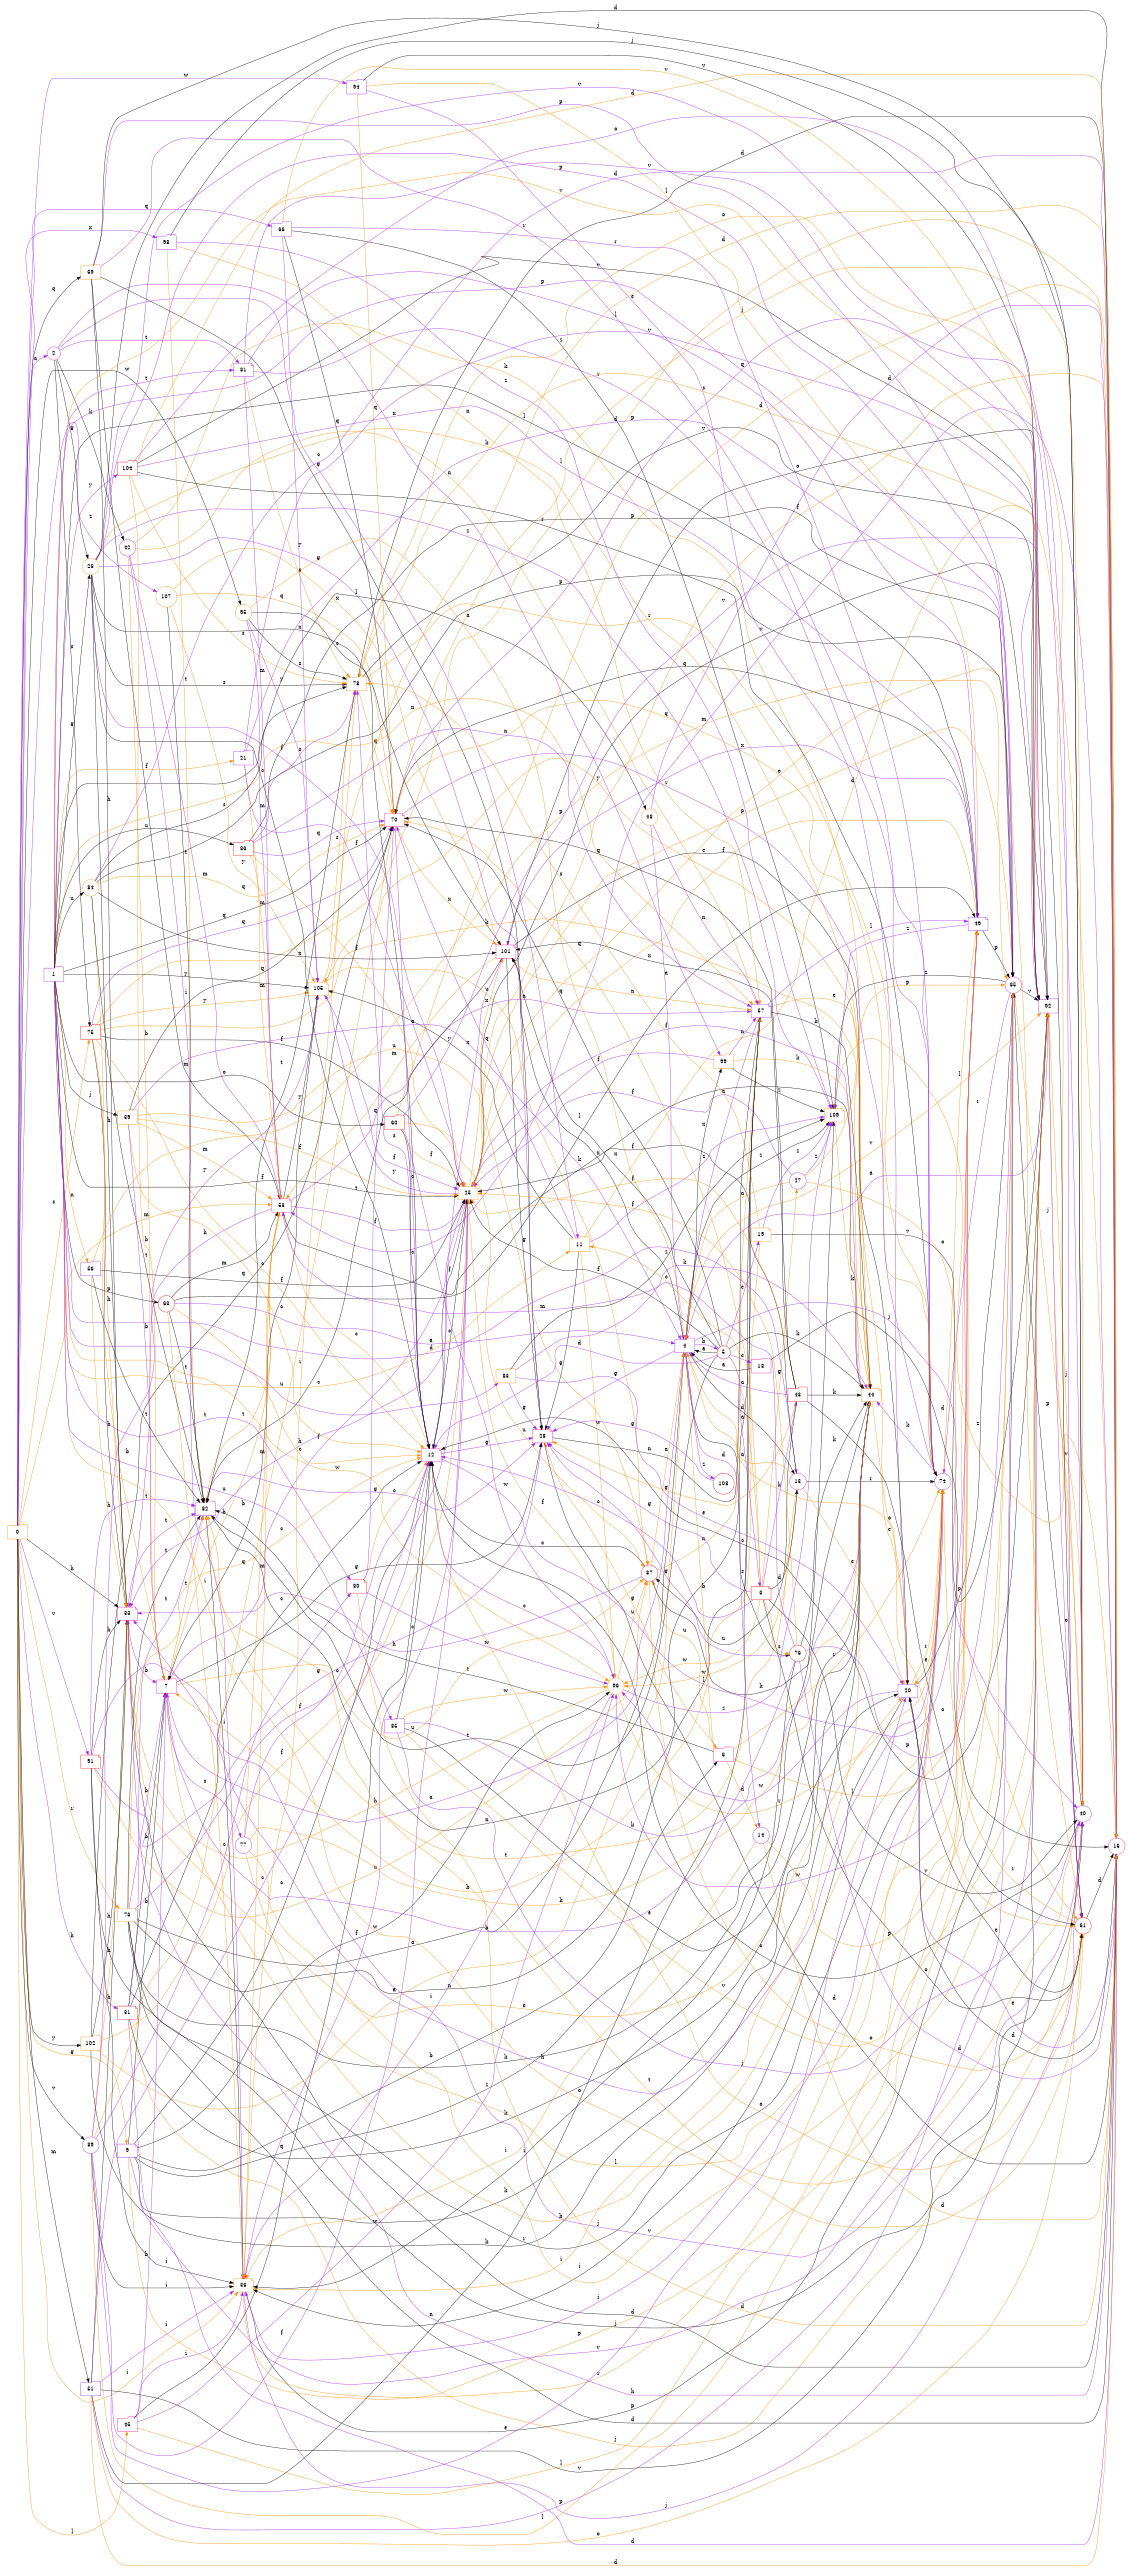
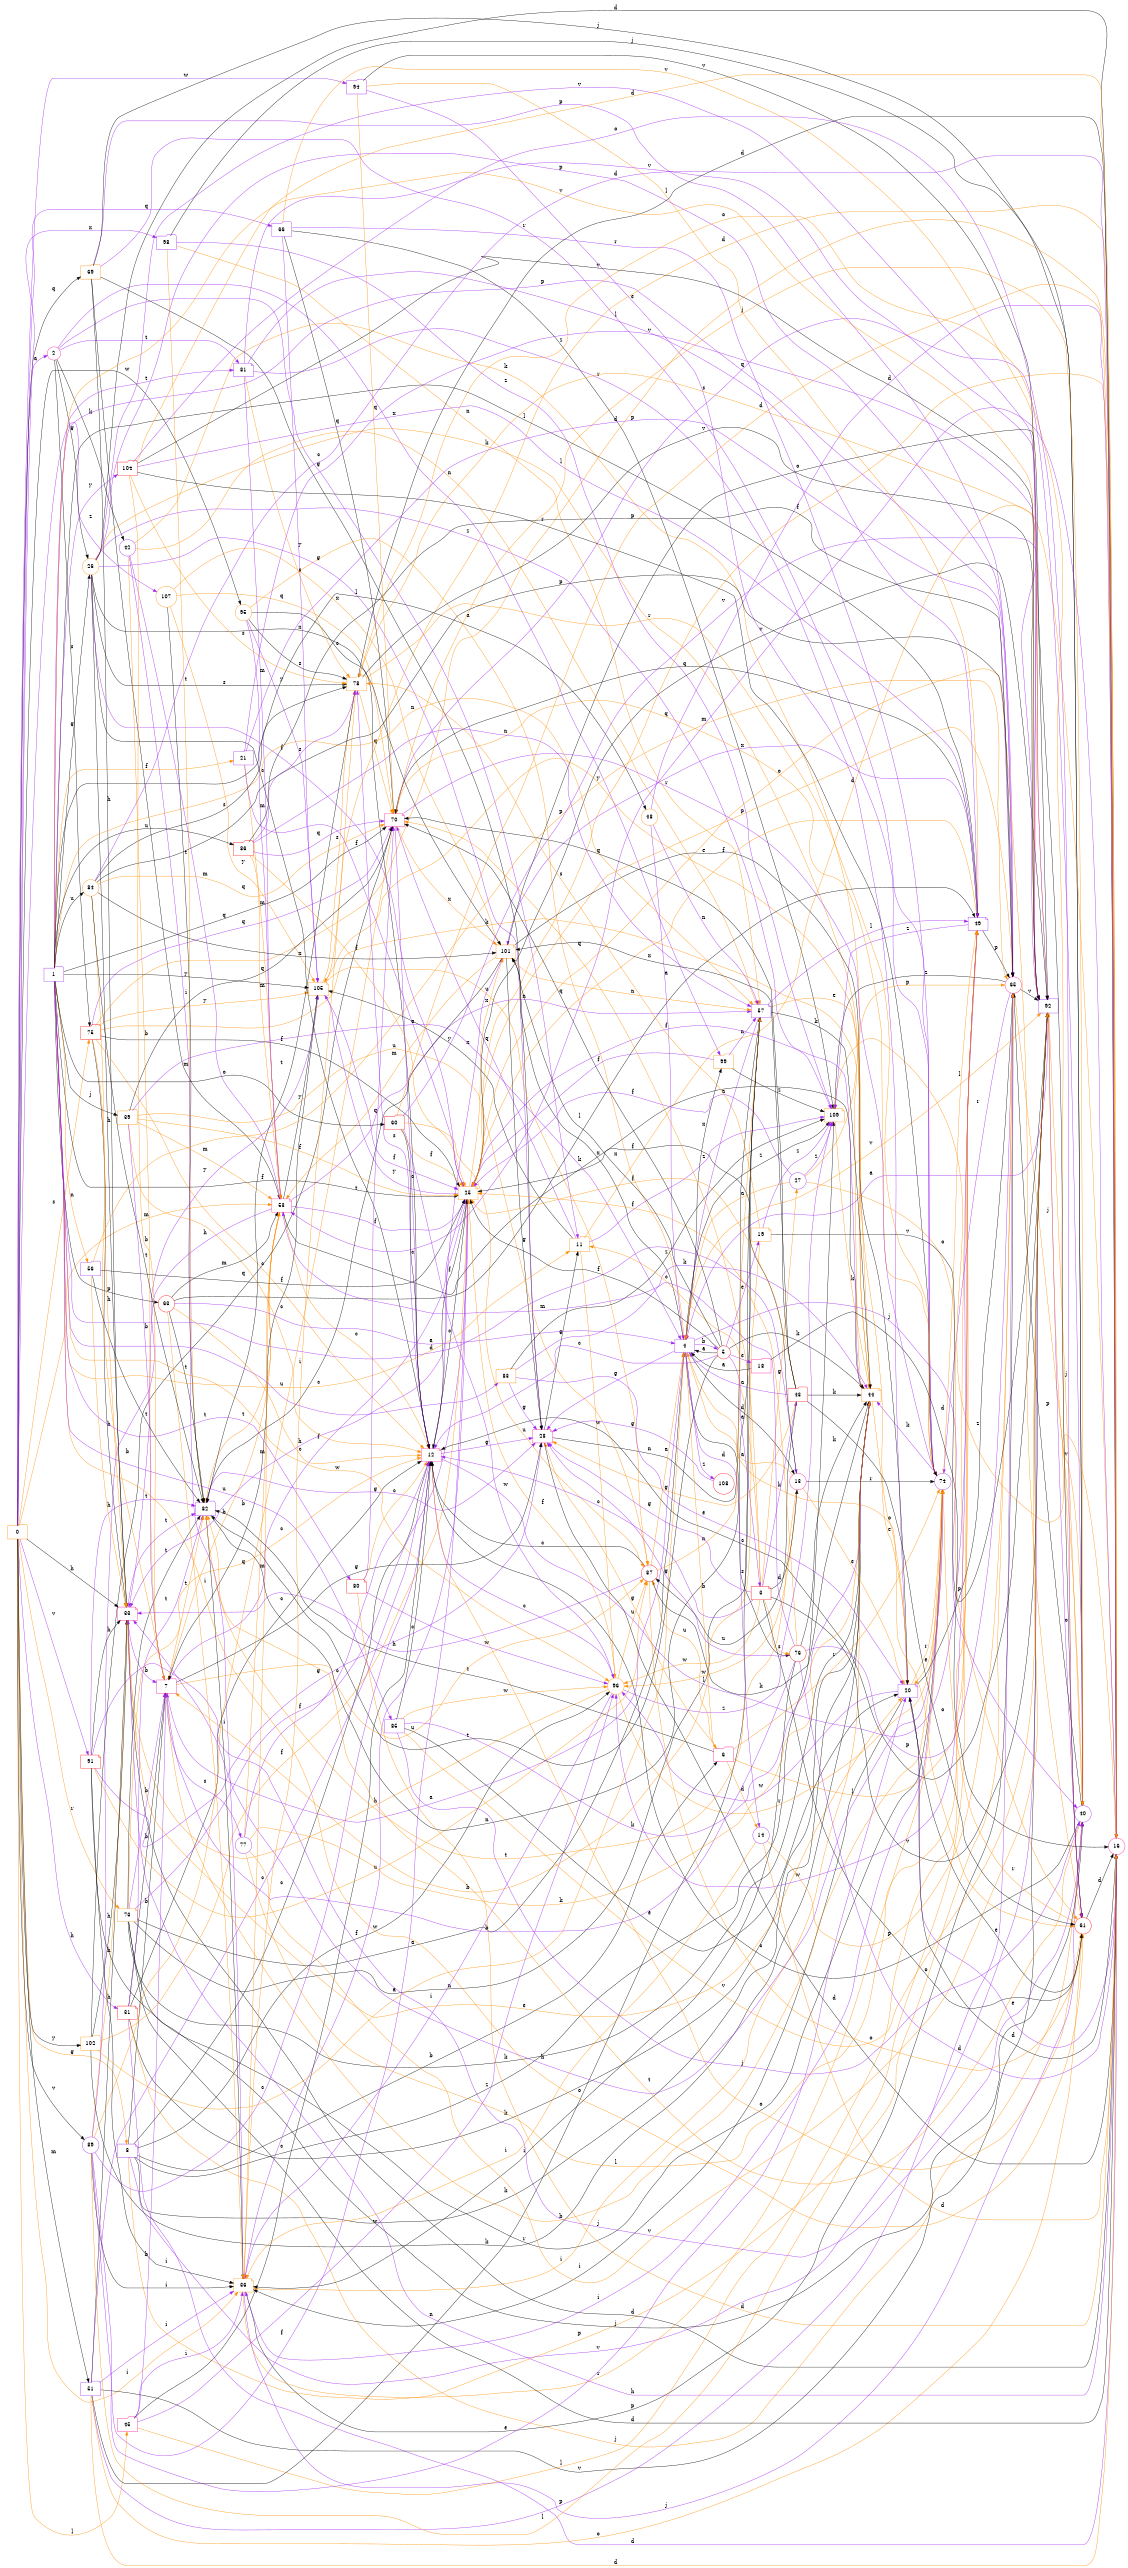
node "101": color deeppink -> darkorange
edge "99" -> "44": removed, label "k"
edge "11" -> "28": reversed
edge "5" -> "12": label "d" -> "c"
edge "3" -> "40": now "3" -> "92"
edge "89" -> "80": now "89" -> "12"
edge "45" -> "12": label "q" -> "c"
node "9": label "9" -> "8"
